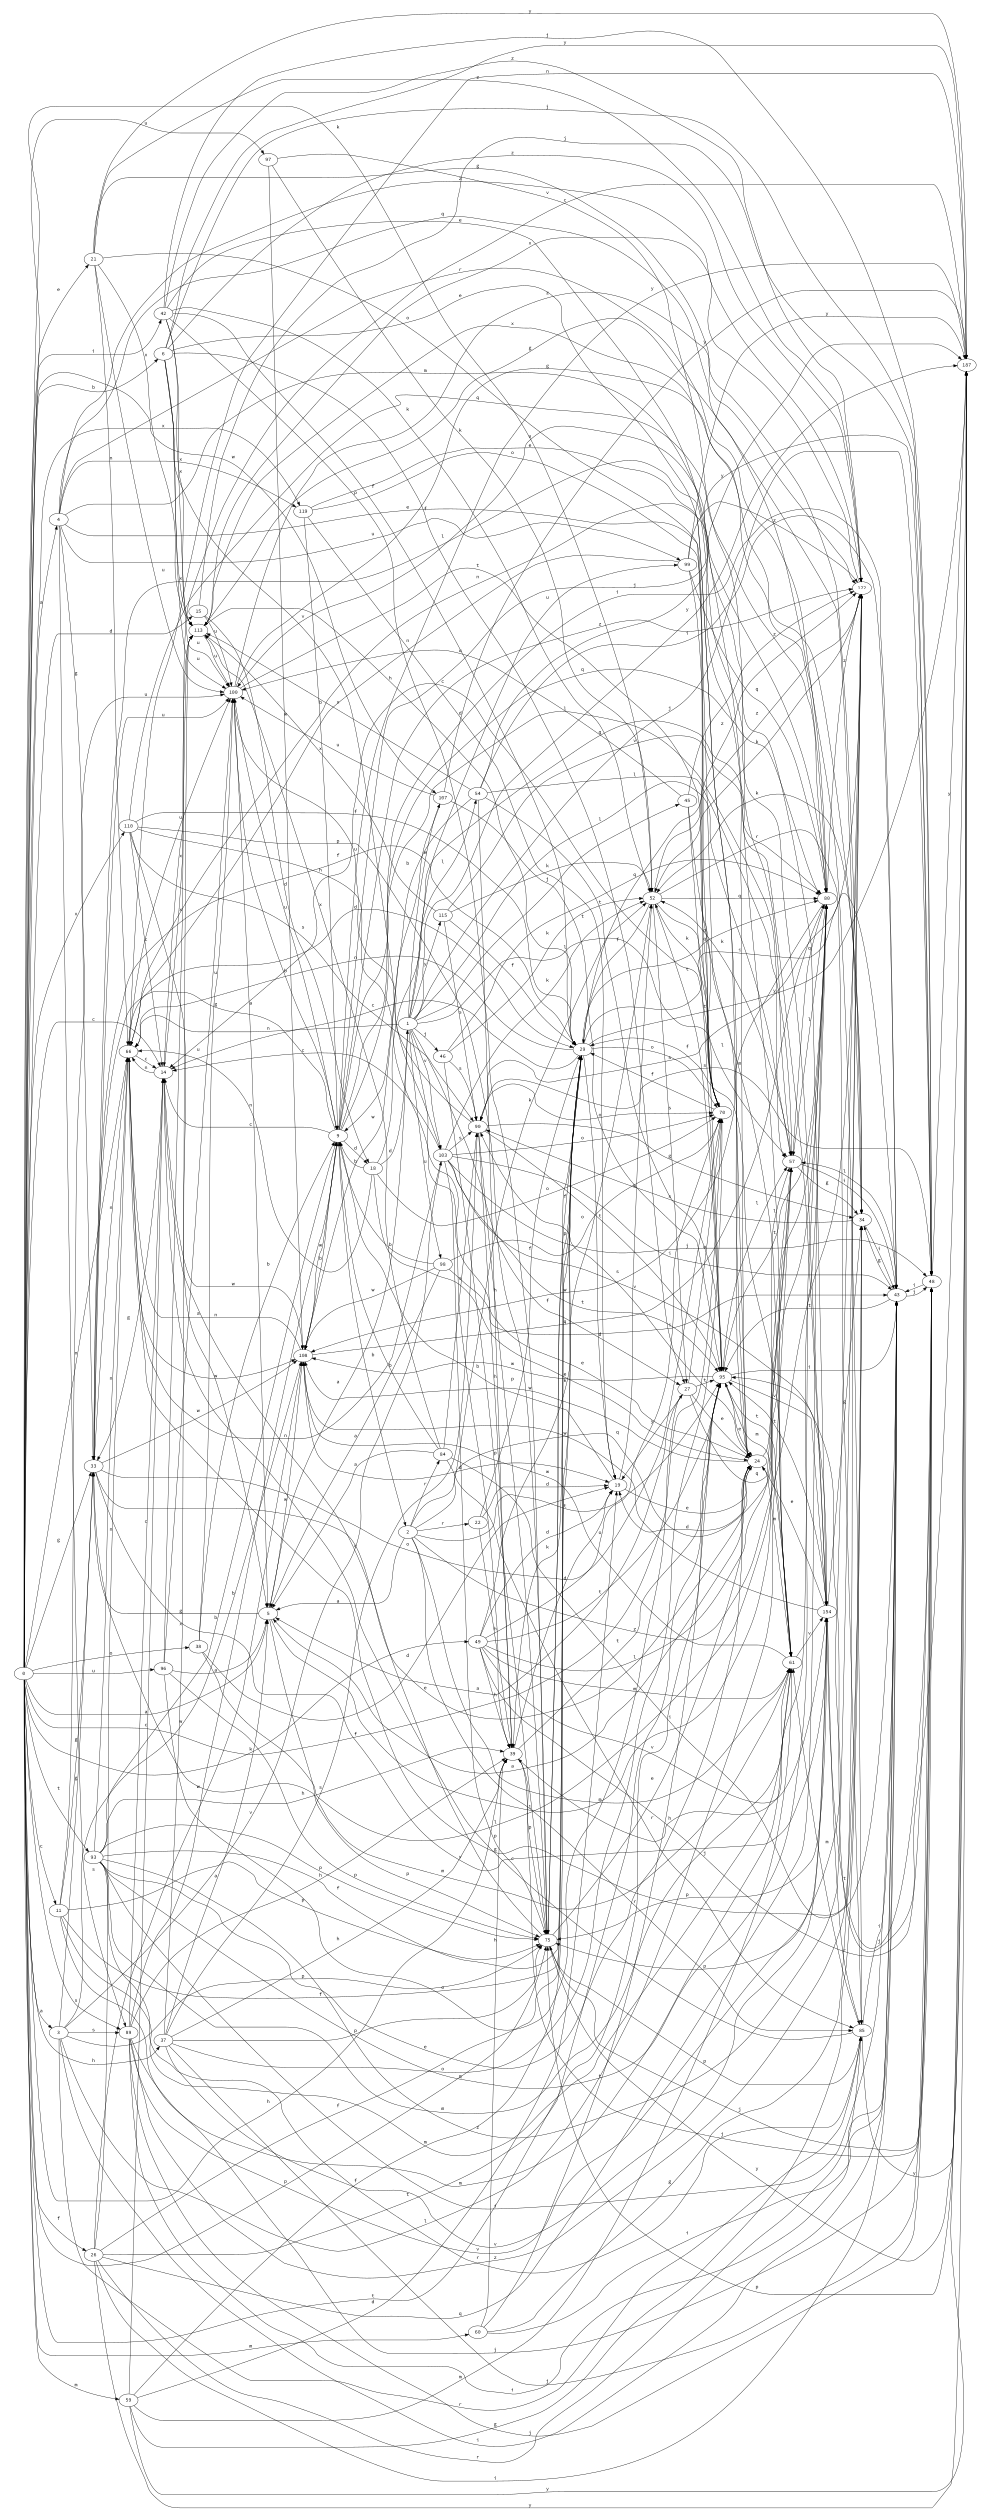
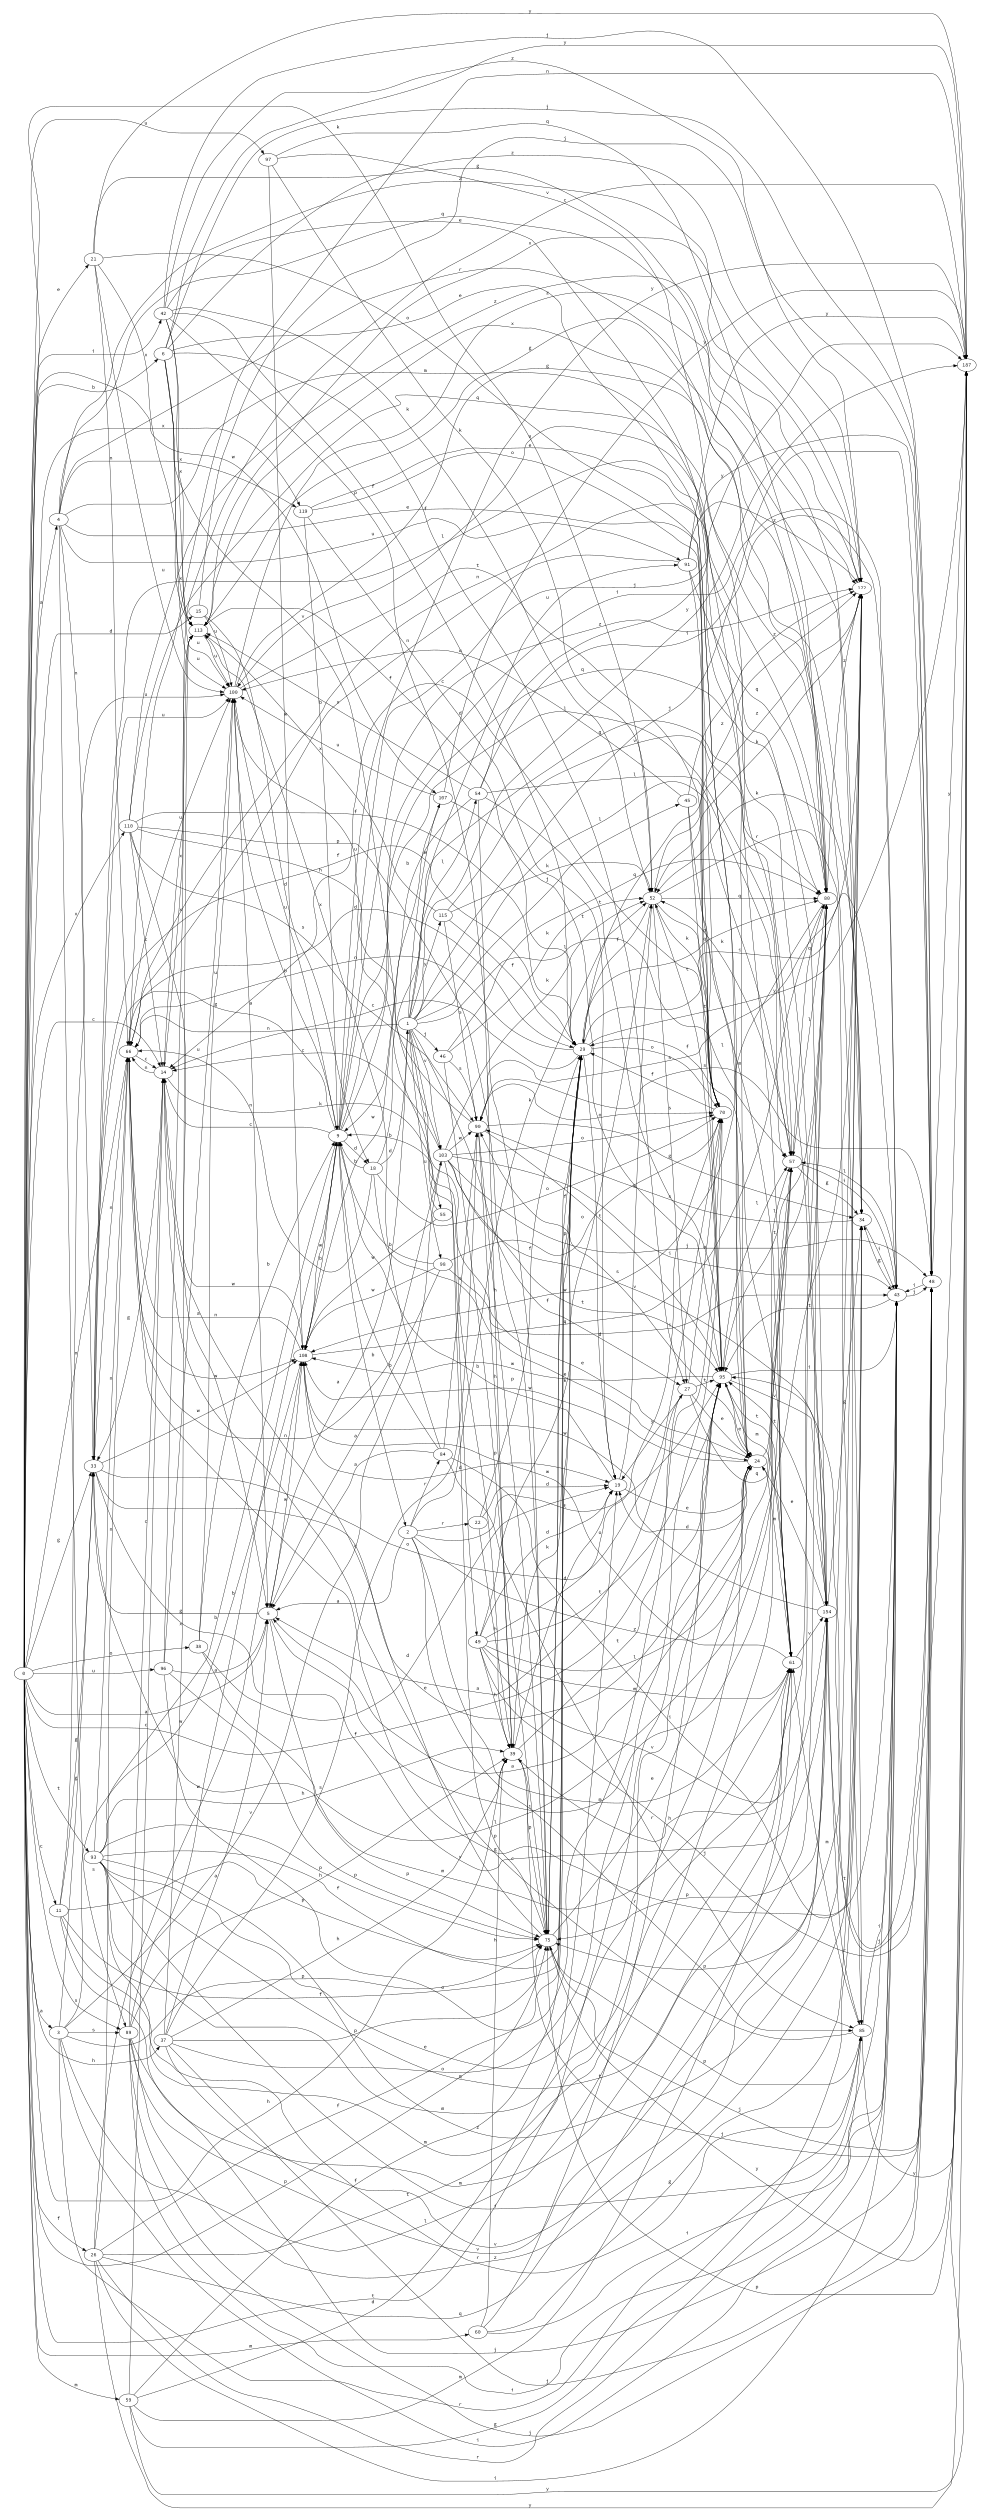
edge "21" -> "122": now "110" -> "122"
node "99": label "99" -> "91"
edge "4" -> "33": label "g" -> "n"
edge "113" -> "29": label "h" -> "f"
edge "103" -> "90": label "s" -> "w"
node "55": added
edge "2" -> "80": now "97" -> "80"
edge "0" -> "49": now "14" -> "49"
